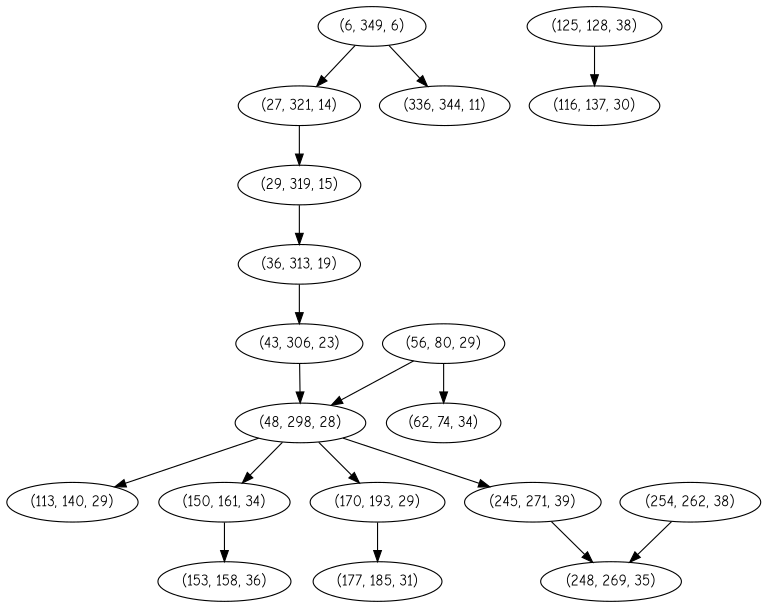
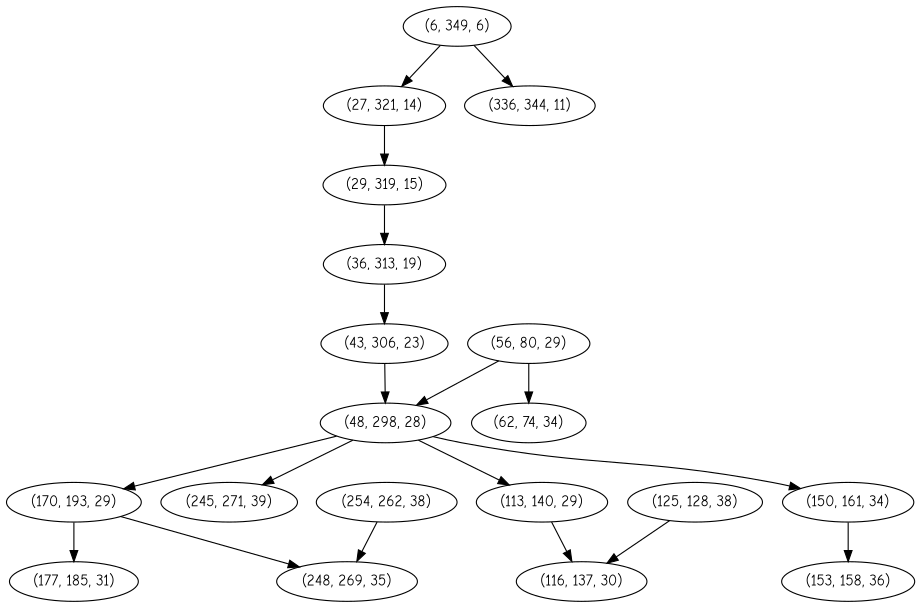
edge "(113, 140, 29)" -> "(116, 137, 30)": added
edge "(245, 271, 39)" -> "(248, 269, 35)": now "(170, 193, 29)" -> "(248, 269, 35)"
